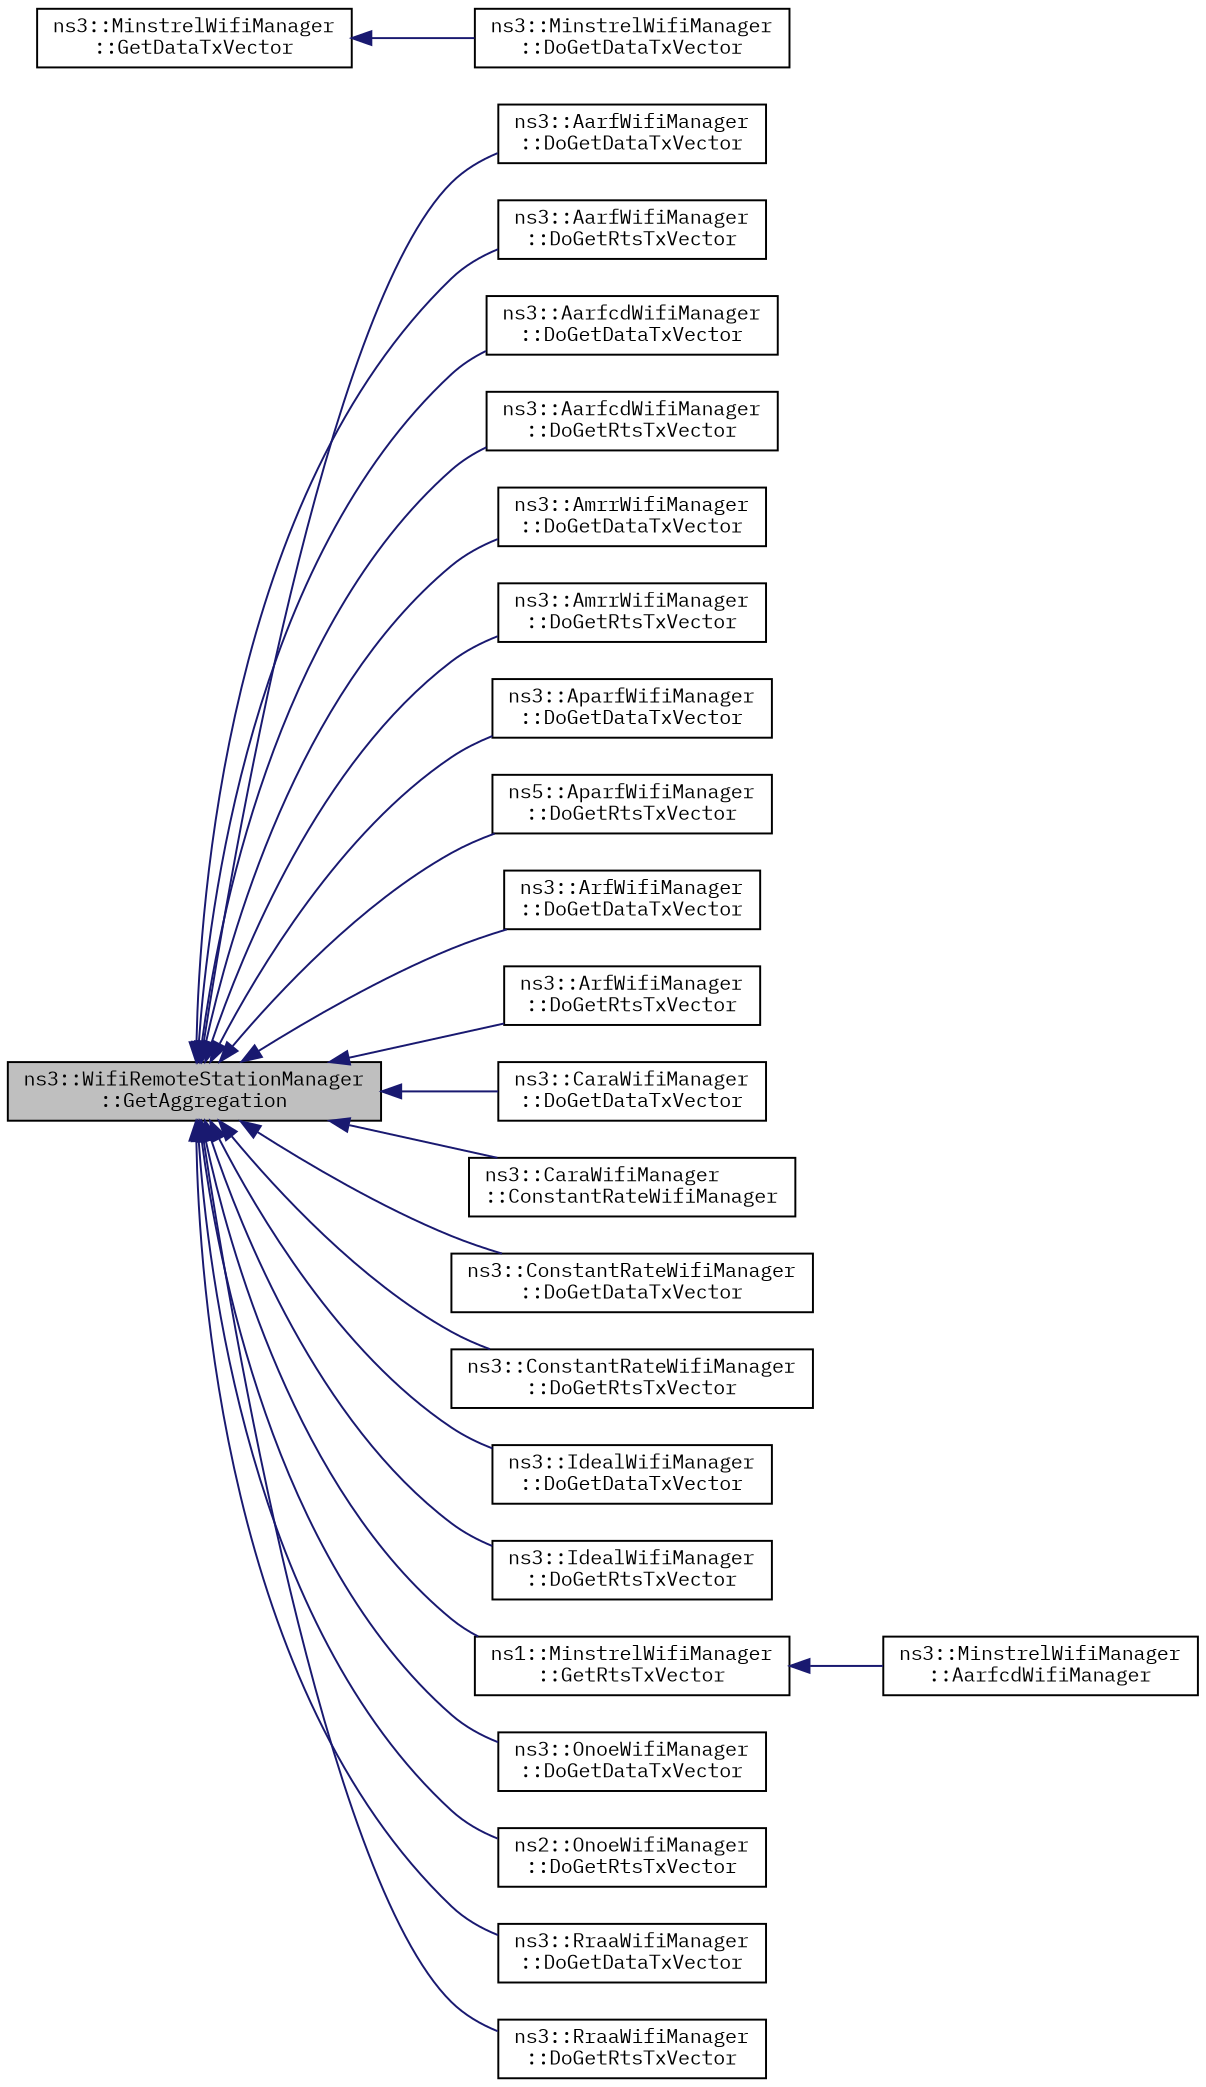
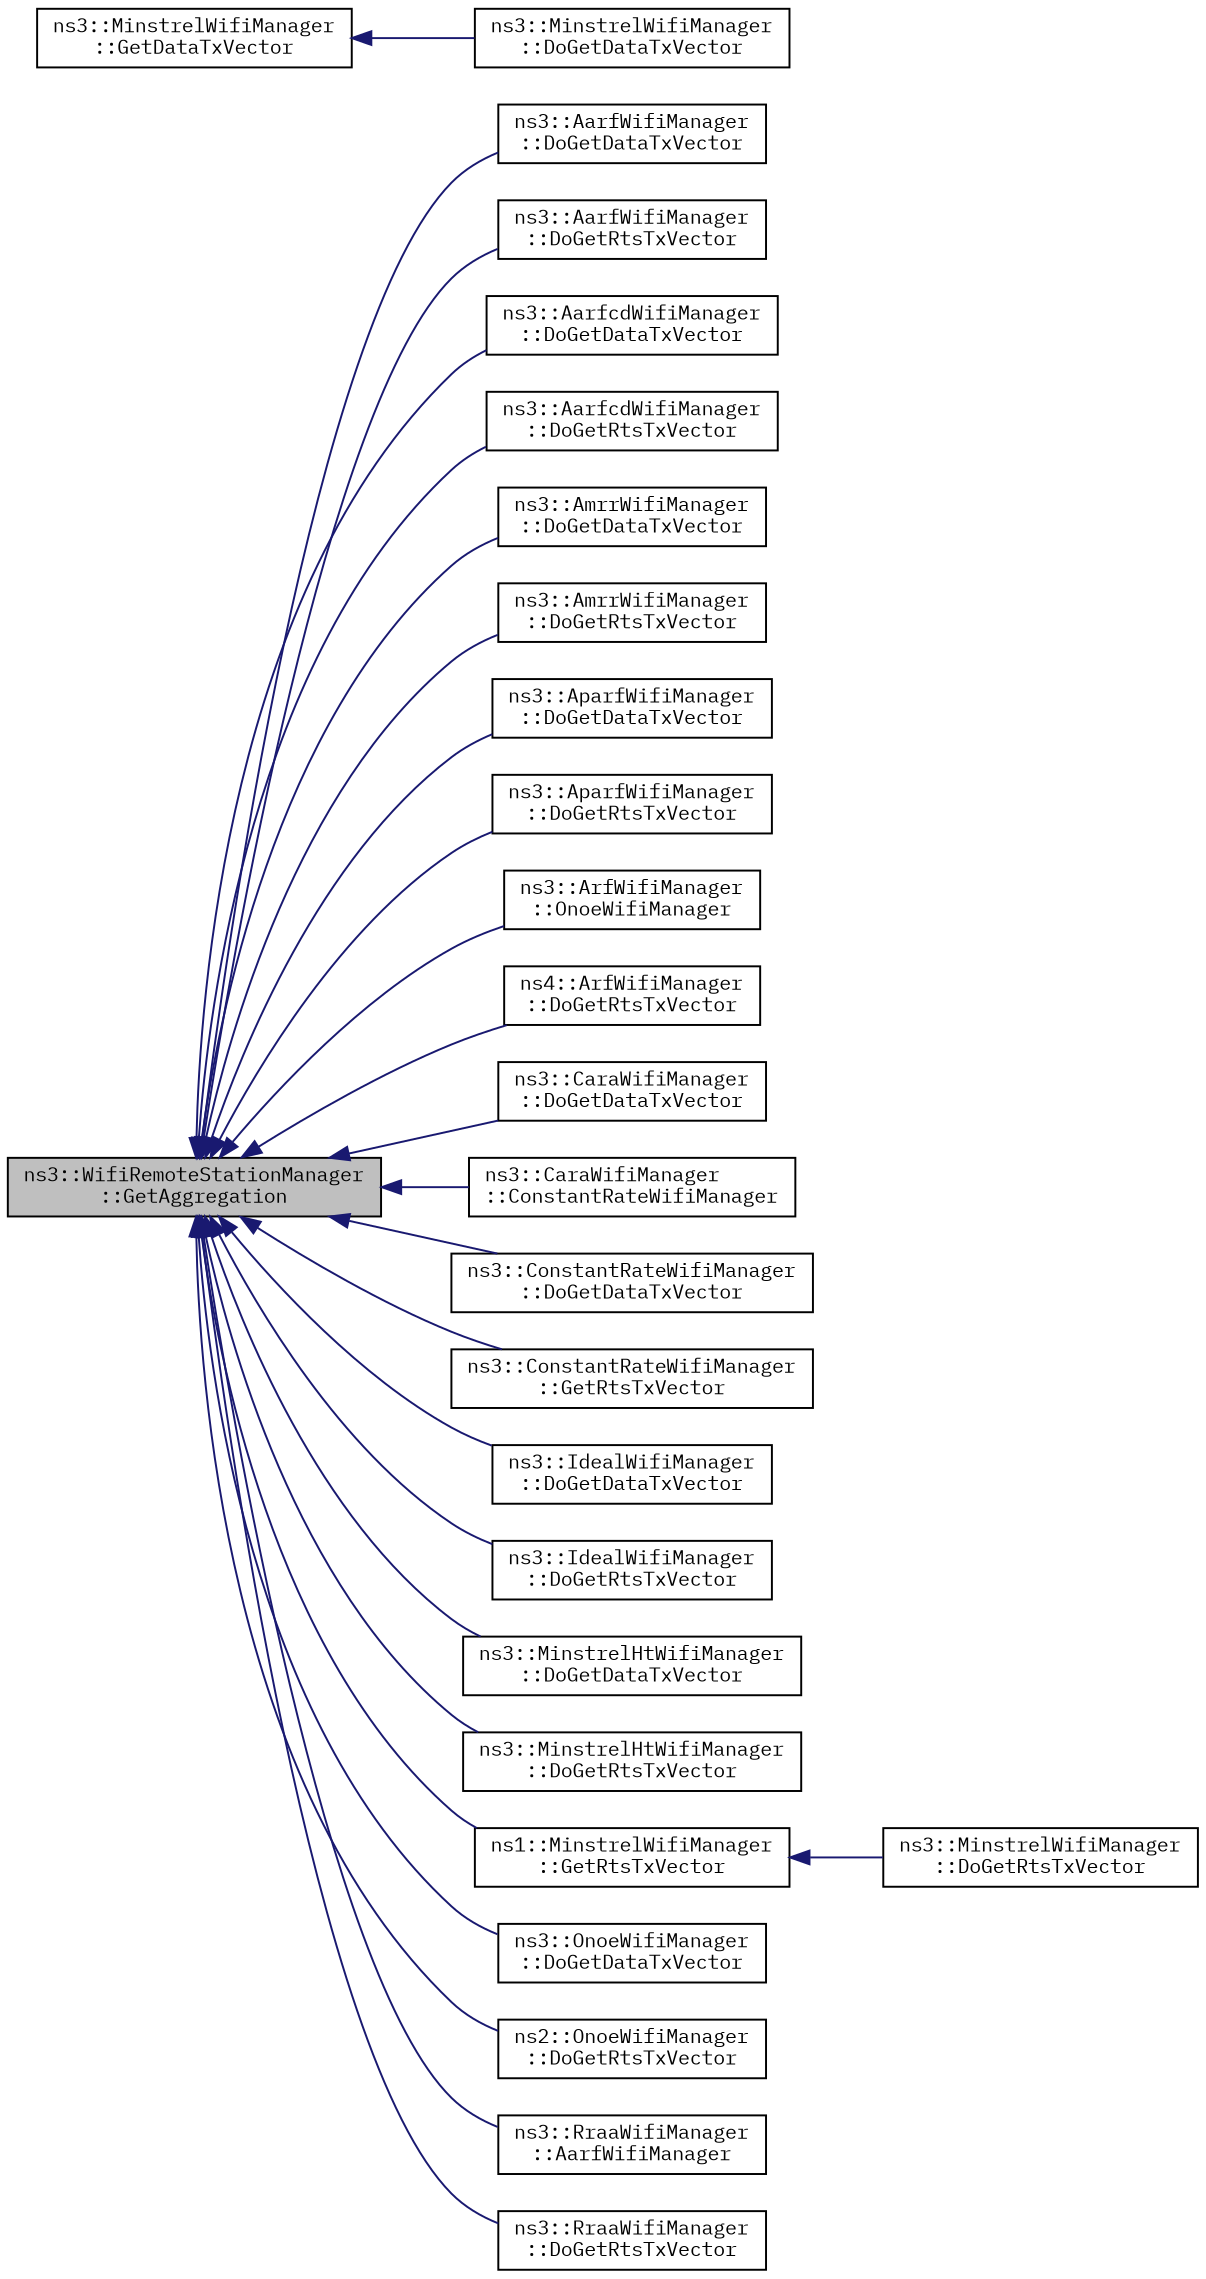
node "ns5::AparfWifiManager ::DoGetRtsTxVector": label "ns5::AparfWifiManager ::DoGetRtsTxVector" -> "ns3::AparfWifiManager ::DoGetRtsTxVector"
node "ns3::ArfWifiManager ::DoGetDataTxVector": label "ns3::ArfWifiManager ::DoGetDataTxVector" -> "ns3::ArfWifiManager ::OnoeWifiManager"
node "ns3::ArfWifiManager ::DoGetRtsTxVector": label "ns3::ArfWifiManager ::DoGetRtsTxVector" -> "ns4::ArfWifiManager ::DoGetRtsTxVector"
node "ns3::ConstantRateWifiManager ::DoGetRtsTxVector": label "ns3::ConstantRateWifiManager ::DoGetRtsTxVector" -> "ns3::ConstantRateWifiManager ::GetRtsTxVector"
node "ns3::MinstrelHtWifiManager ::DoGetDataTxVector": added
node "ns3::MinstrelWifiManager ::AarfcdWifiManager": label "ns3::MinstrelWifiManager ::AarfcdWifiManager" -> "ns3::MinstrelWifiManager ::DoGetRtsTxVector"
node "ns3::MinstrelHtWifiManager ::DoGetRtsTxVector": added
node "ns3::RraaWifiManager ::DoGetDataTxVector": label "ns3::RraaWifiManager ::DoGetDataTxVector" -> "ns3::RraaWifiManager ::AarfWifiManager"
